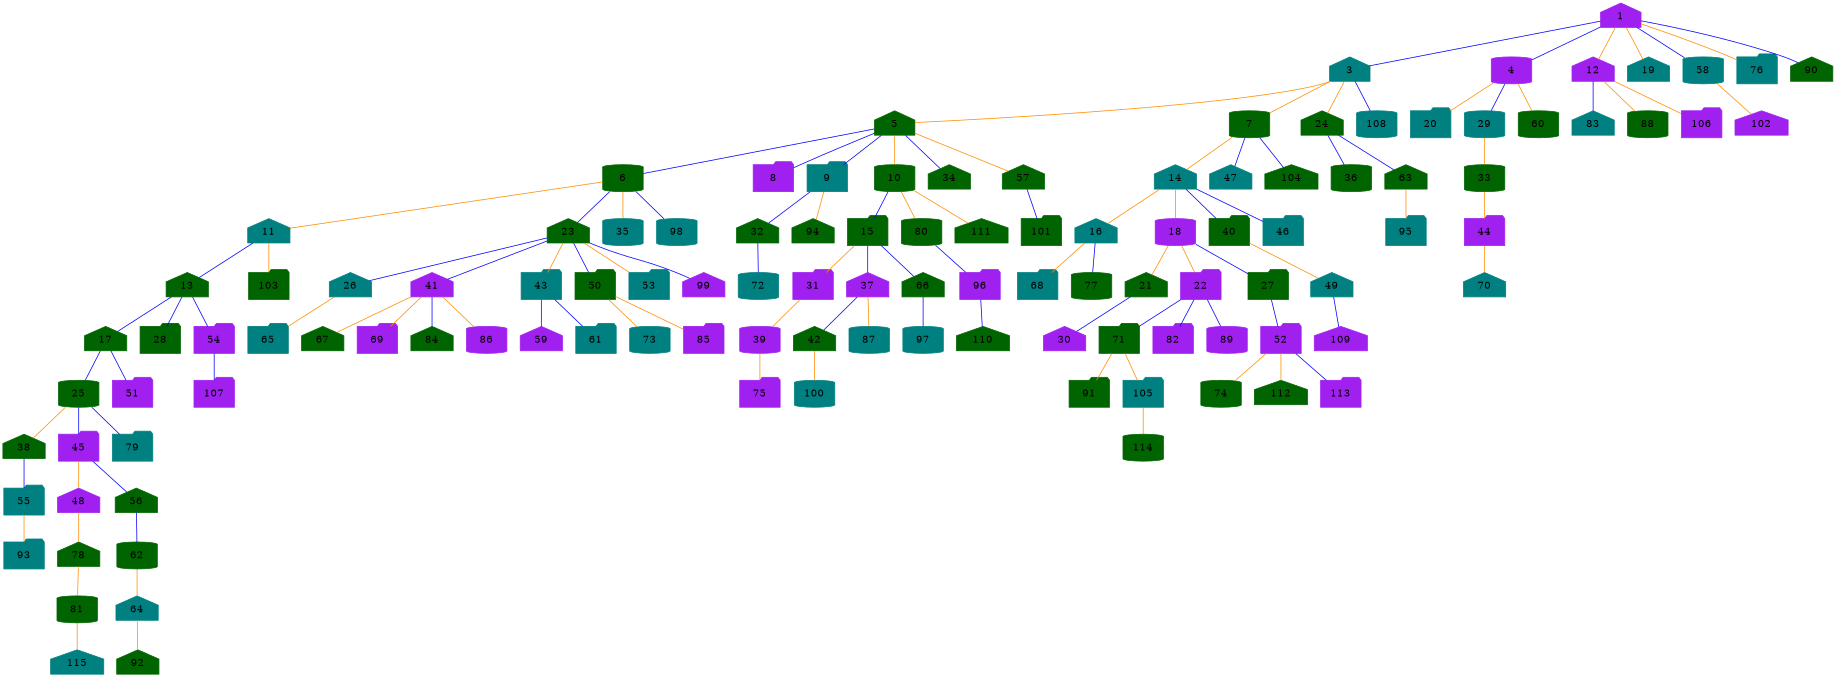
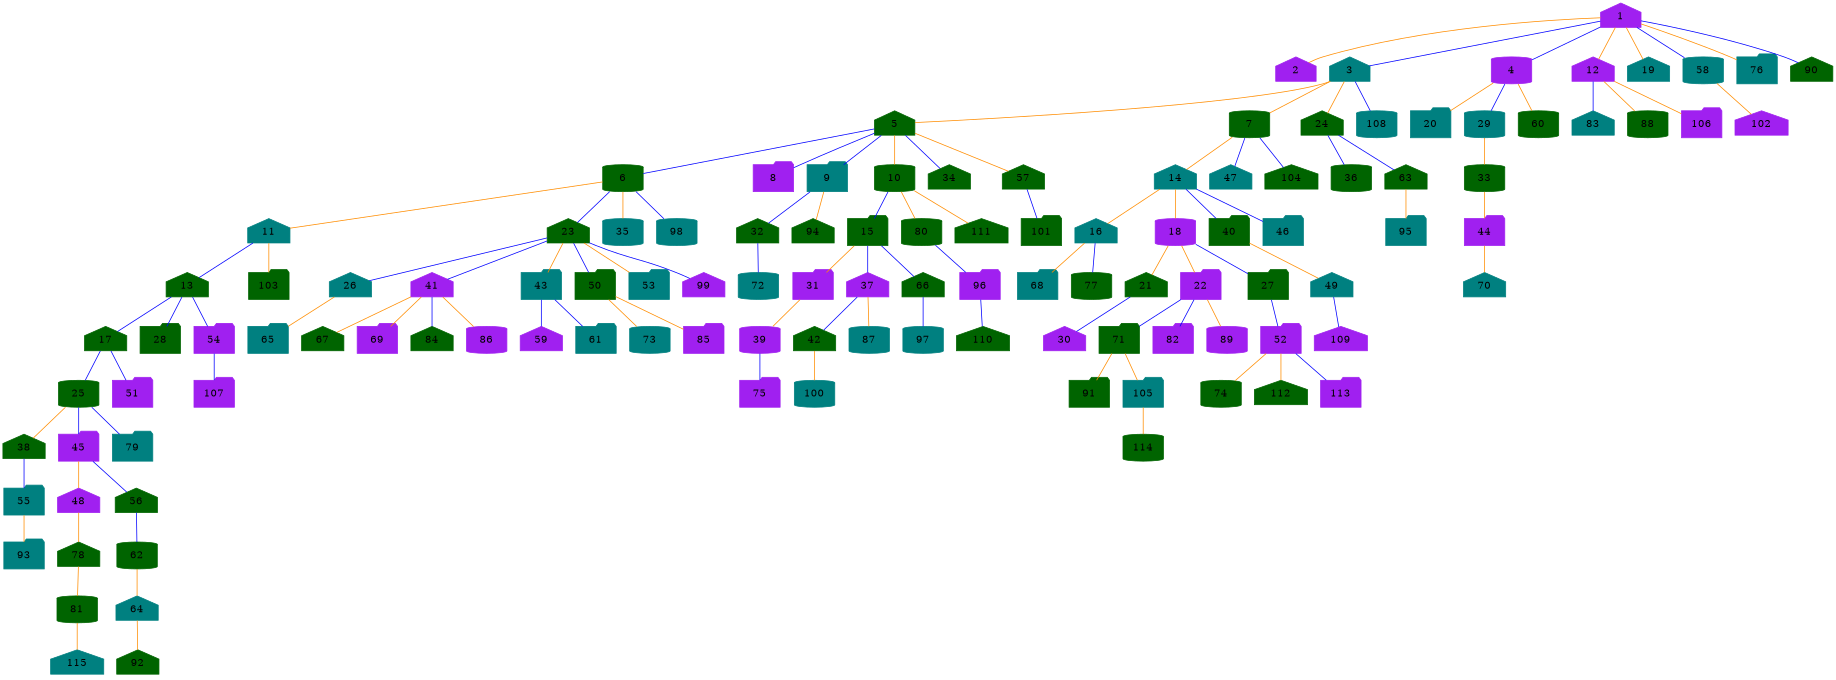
node "2": added
edge "22" -- "89": color blue -> darkorange
edge "39" -- "75": color darkorange -> blue
